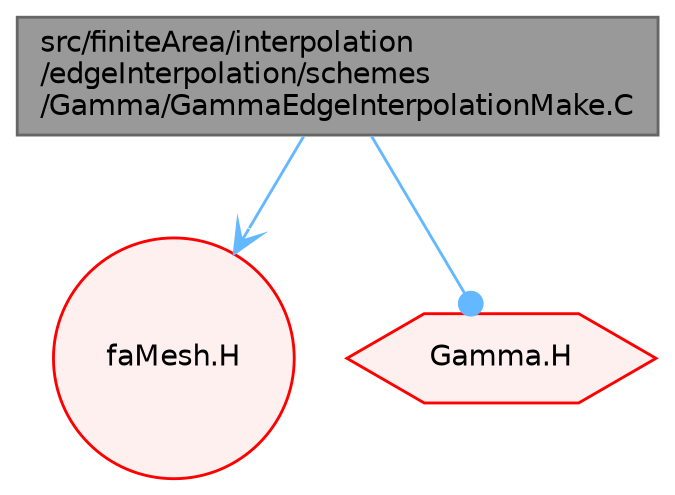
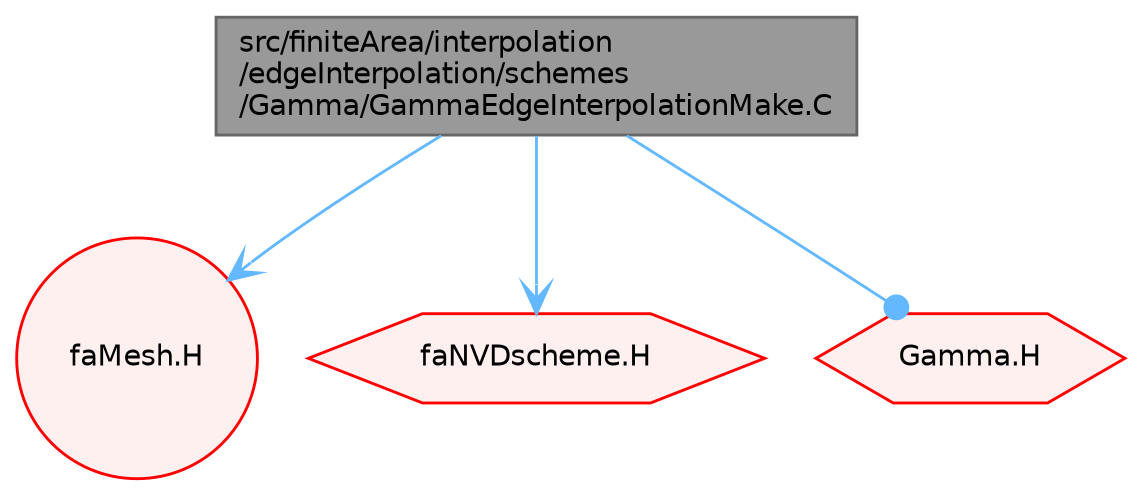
node "faNVDscheme.H": added
